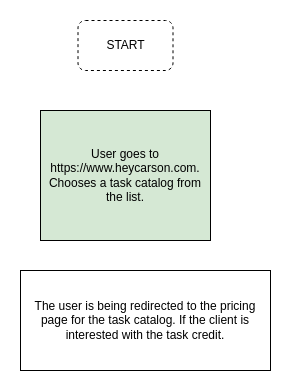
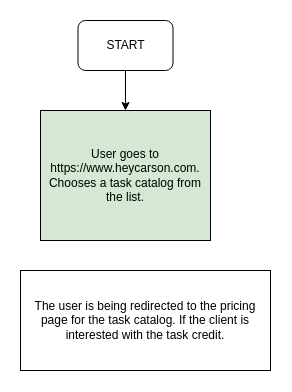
node "START": style dashed -> solid
edge "START" -> "User goes to https://www.heycarson.com. Chooses a task catalog from the list.": added
